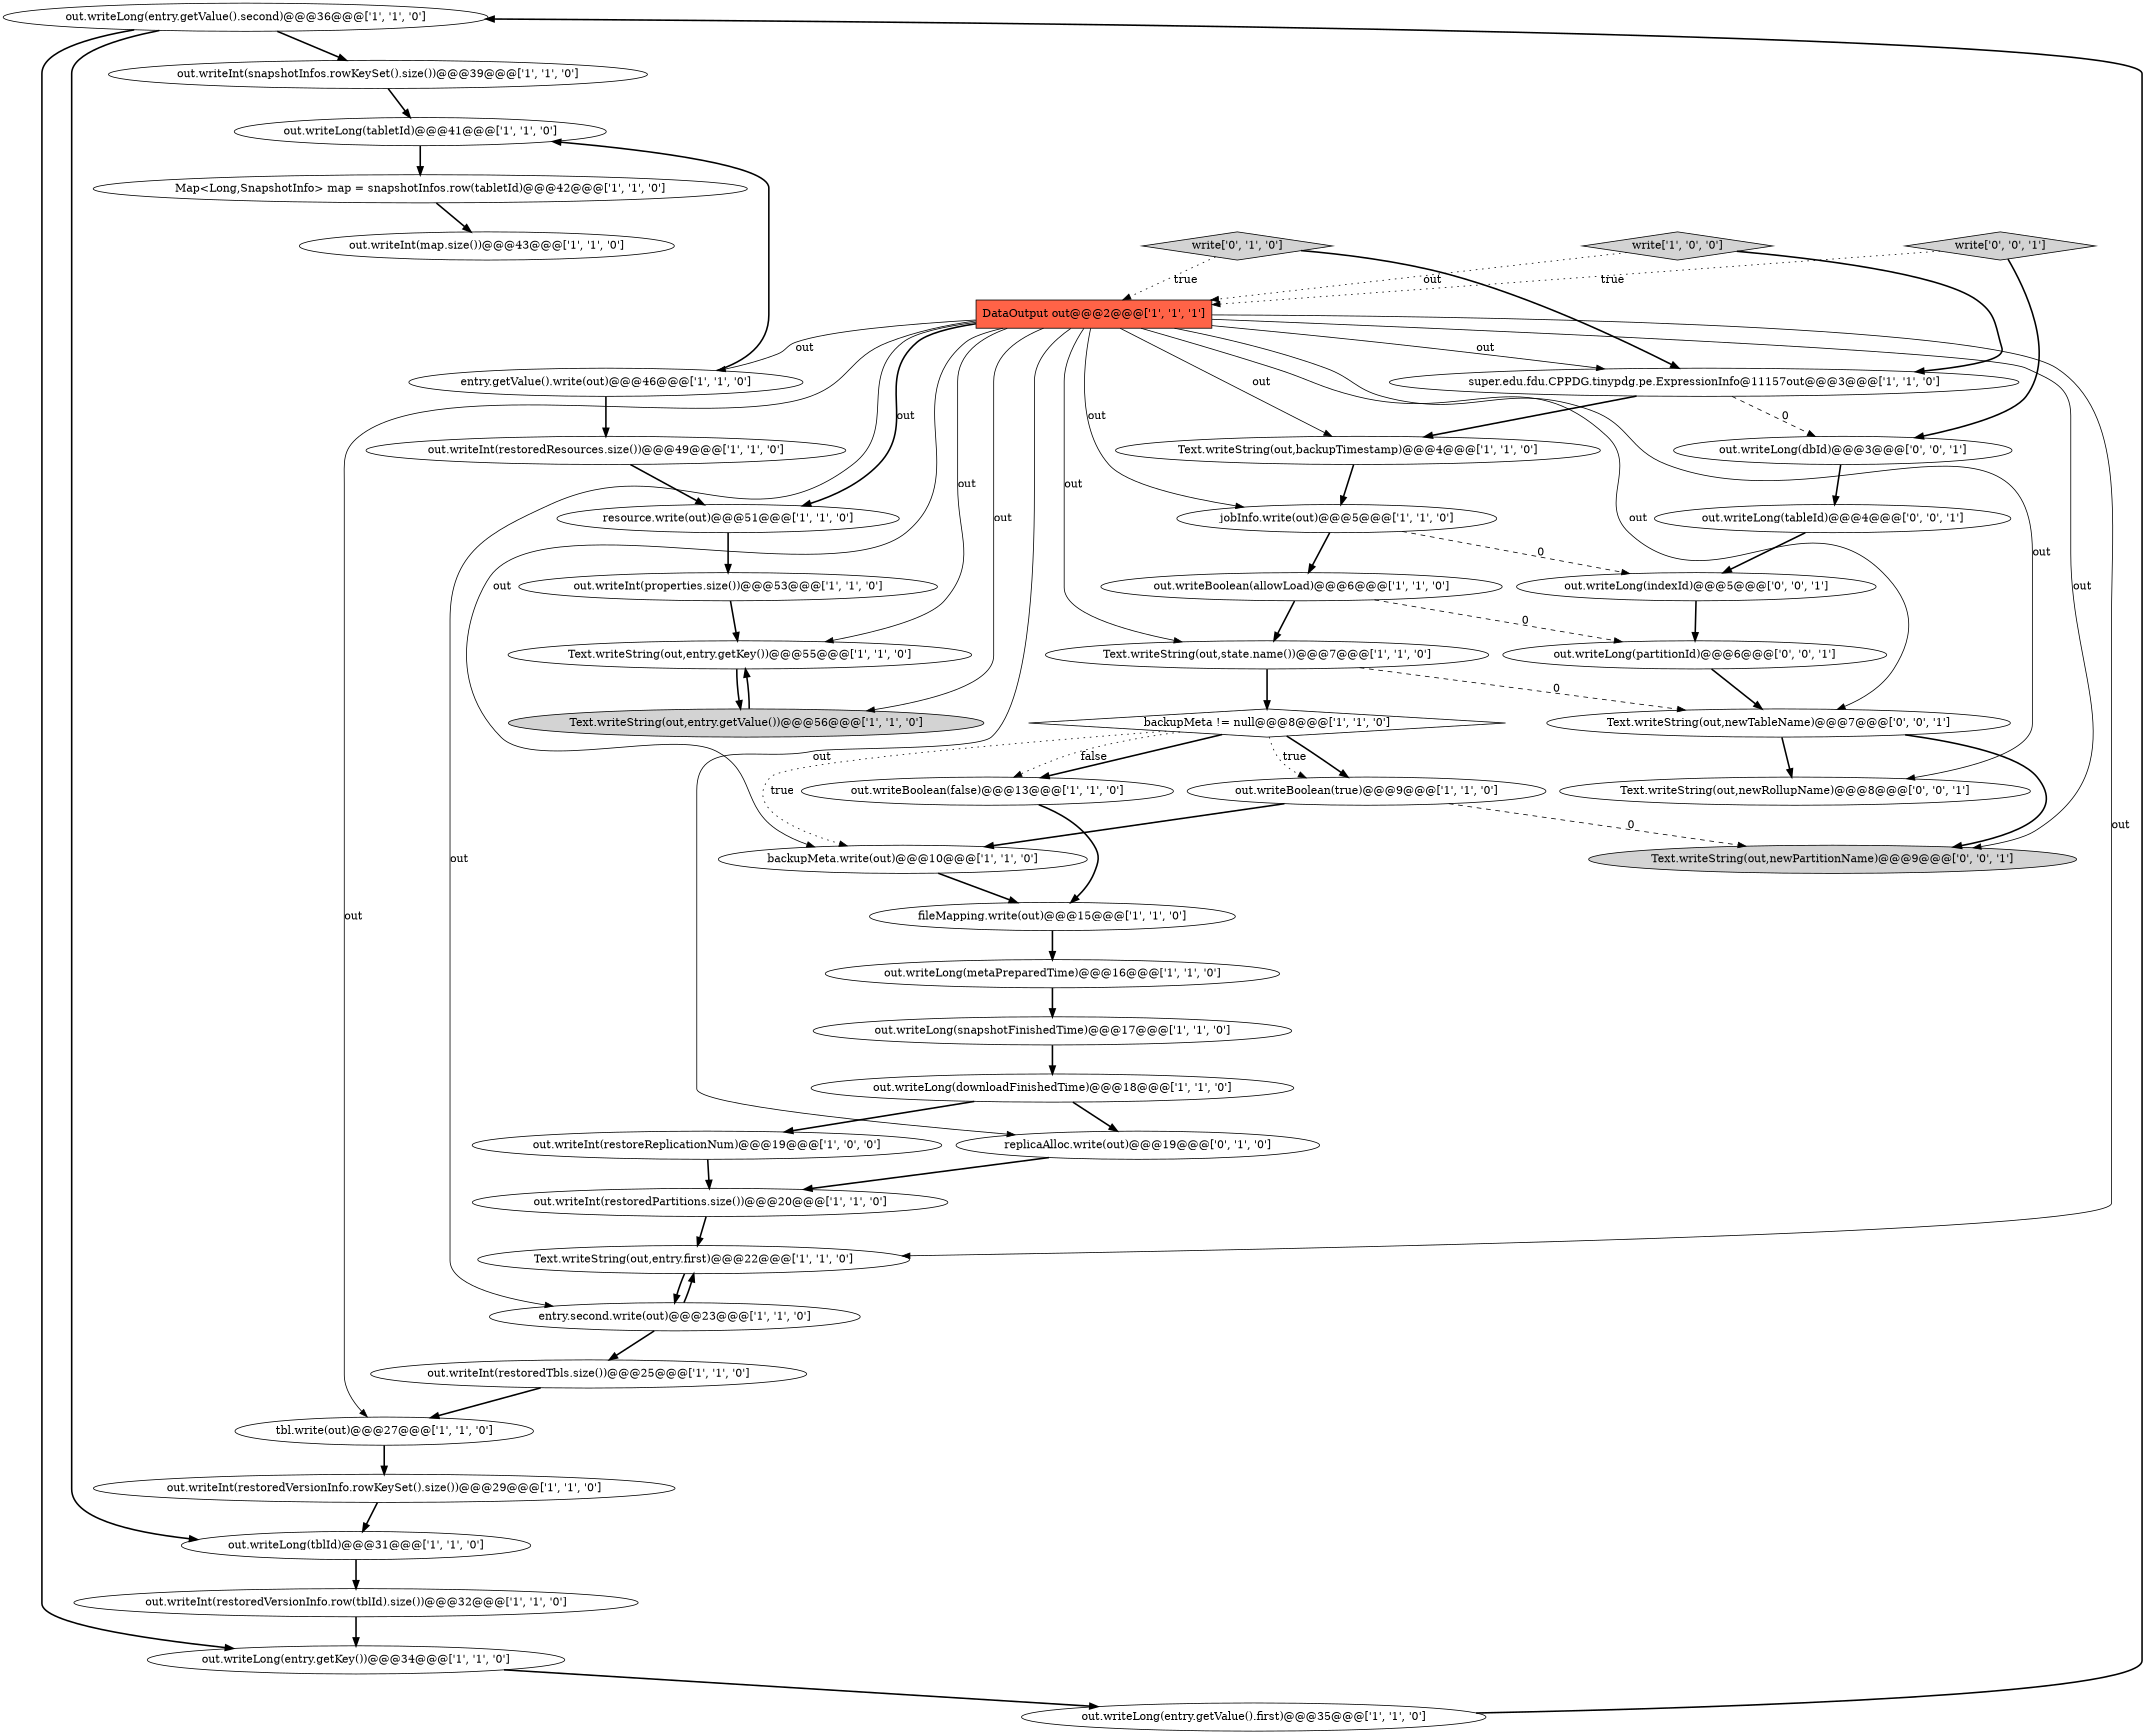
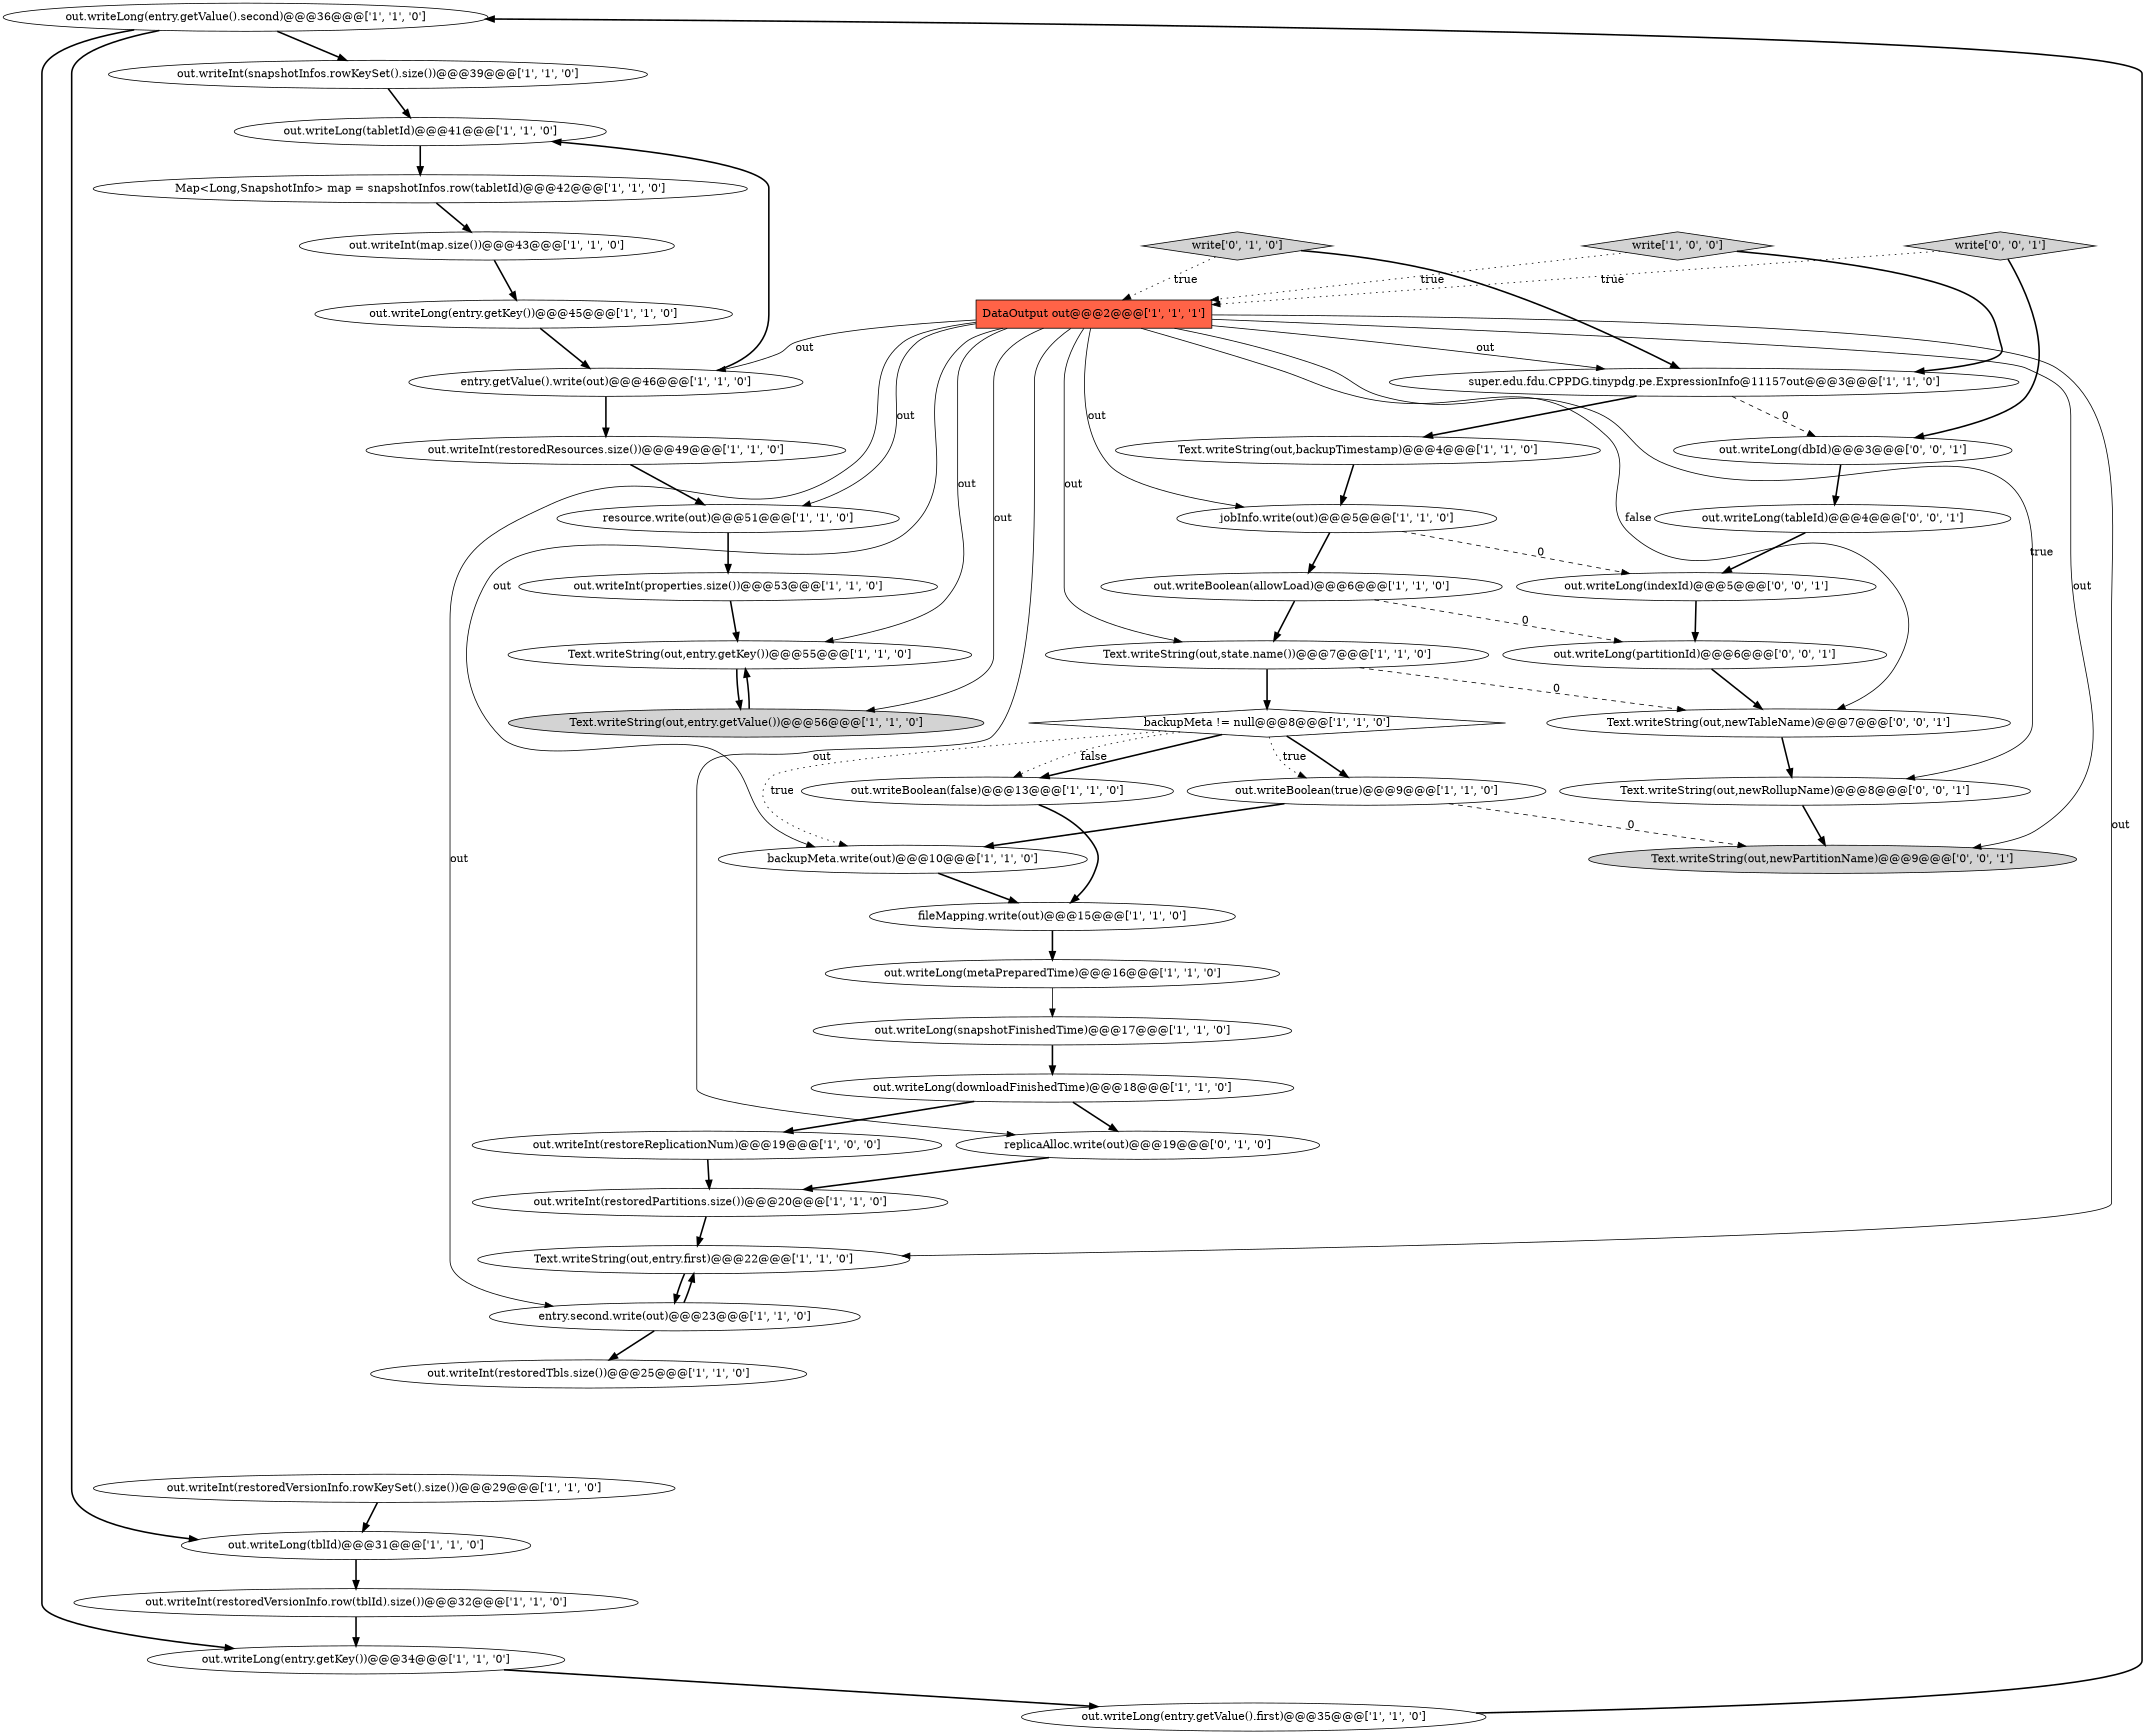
edge "write['1', '0', '0']" -> "DataOutput out@@@2@@@['1', '1', '1']": label "out" -> "true"
node "out.writeLong(entry.getKey())@@@45@@@['1', '1', '0']": added
edge "DataOutput out@@@2@@@['1', '1', '1']" -> "Text.writeString(out,backupTimestamp)@@@4@@@['1', '1', '0']": removed, label "out"
edge "DataOutput out@@@2@@@['1', '1', '1']" -> "resource.write(out)@@@51@@@['1', '1', '0']": style bold -> solid
edge "DataOutput out@@@2@@@['1', '1', '1']" -> "Text.writeString(out,newTableName)@@@7@@@['0', '0', '1']": label "out" -> "false"
edge "DataOutput out@@@2@@@['1', '1', '1']" -> "Text.writeString(out,newRollupName)@@@8@@@['0', '0', '1']": label "out" -> "true"
edge "Text.writeString(out,newTableName)@@@7@@@['0', '0', '1']" -> "Text.writeString(out,newPartitionName)@@@9@@@['0', '0', '1']": now "Text.writeString(out,newRollupName)@@@8@@@['0', '0', '1']" -> "Text.writeString(out,newPartitionName)@@@9@@@['0', '0', '1']"
edge "out.writeLong(metaPreparedTime)@@@16@@@['1', '1', '0']" -> "out.writeLong(snapshotFinishedTime)@@@17@@@['1', '1', '0']": style bold -> solid
node "tbl.write(out)@@@27@@@['1', '1', '0']": removed
